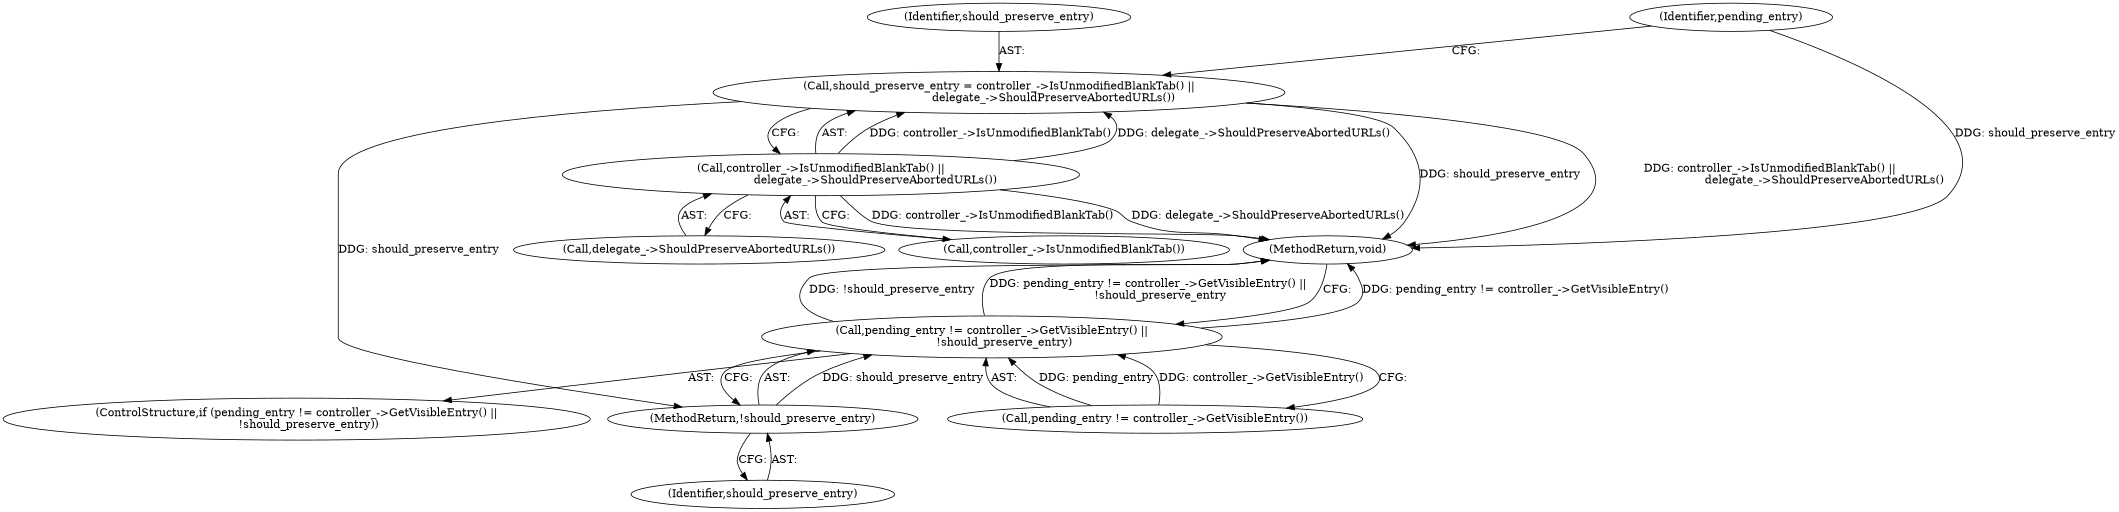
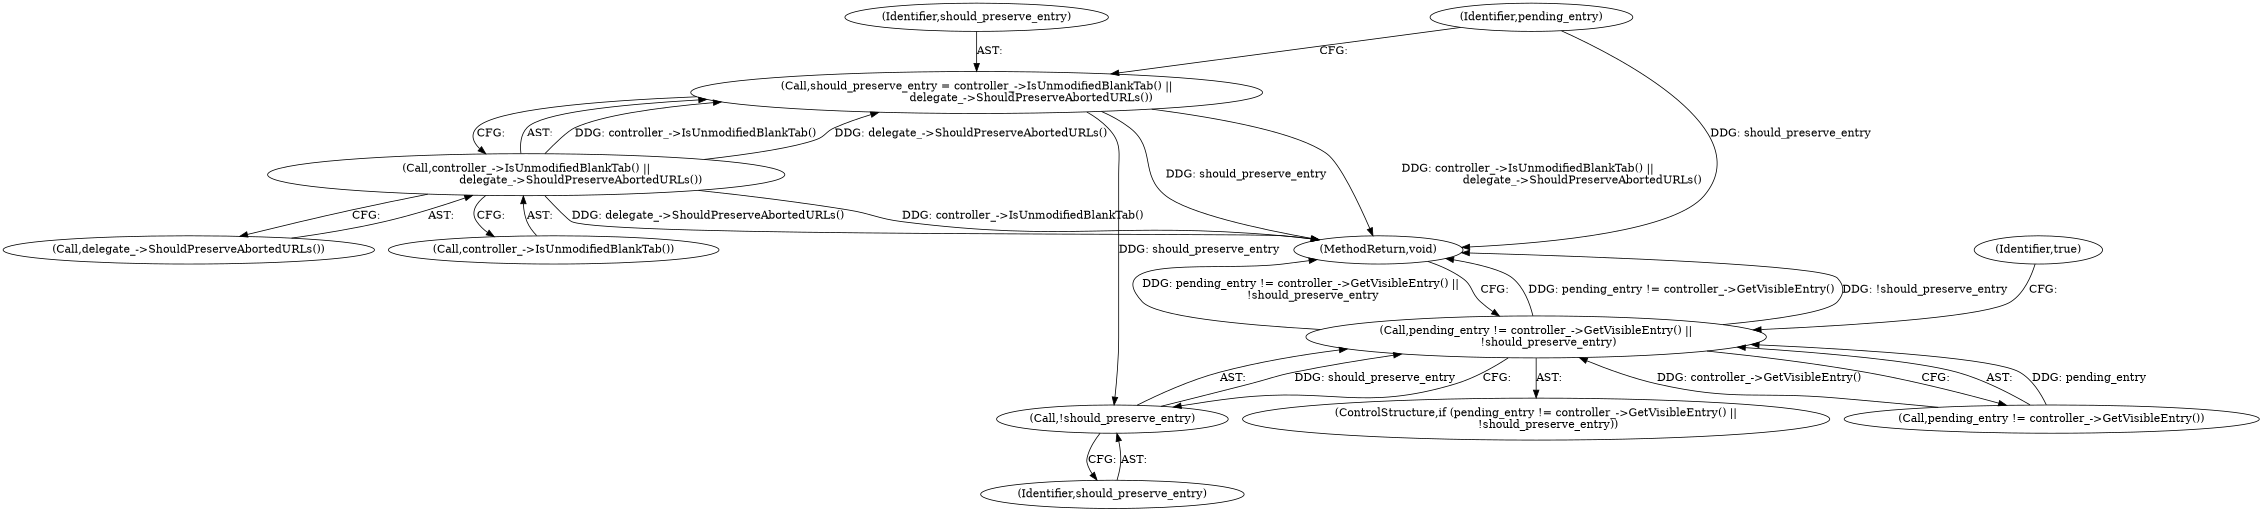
node "(Identifier,true)": added
node "(MethodReturn,!should_preserve_entry)": label "(MethodReturn,!should_preserve_entry)" -> "(Call,!should_preserve_entry)"
